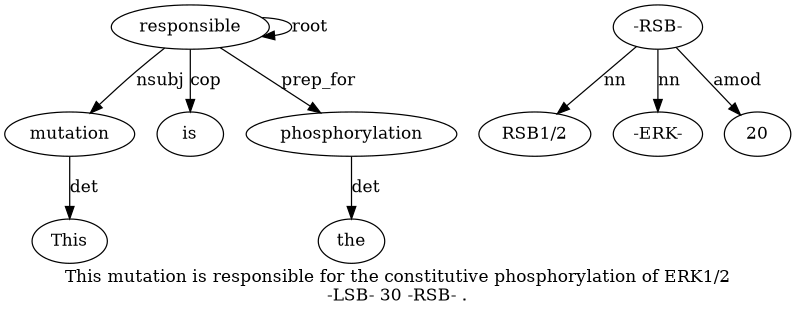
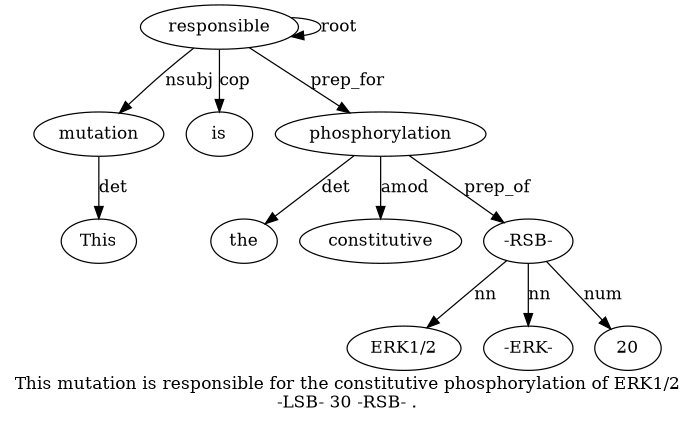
edge "-RSB-" -> "20": label "amod" -> "num"
node "RSB1/2": label "RSB1/2" -> "ERK1/2"
edge "phosphorylation" -> "-RSB-": added, label "prep_of"
node "constitutive": added
